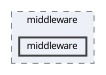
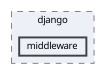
cluster "middleware": label "middleware" -> "django"
